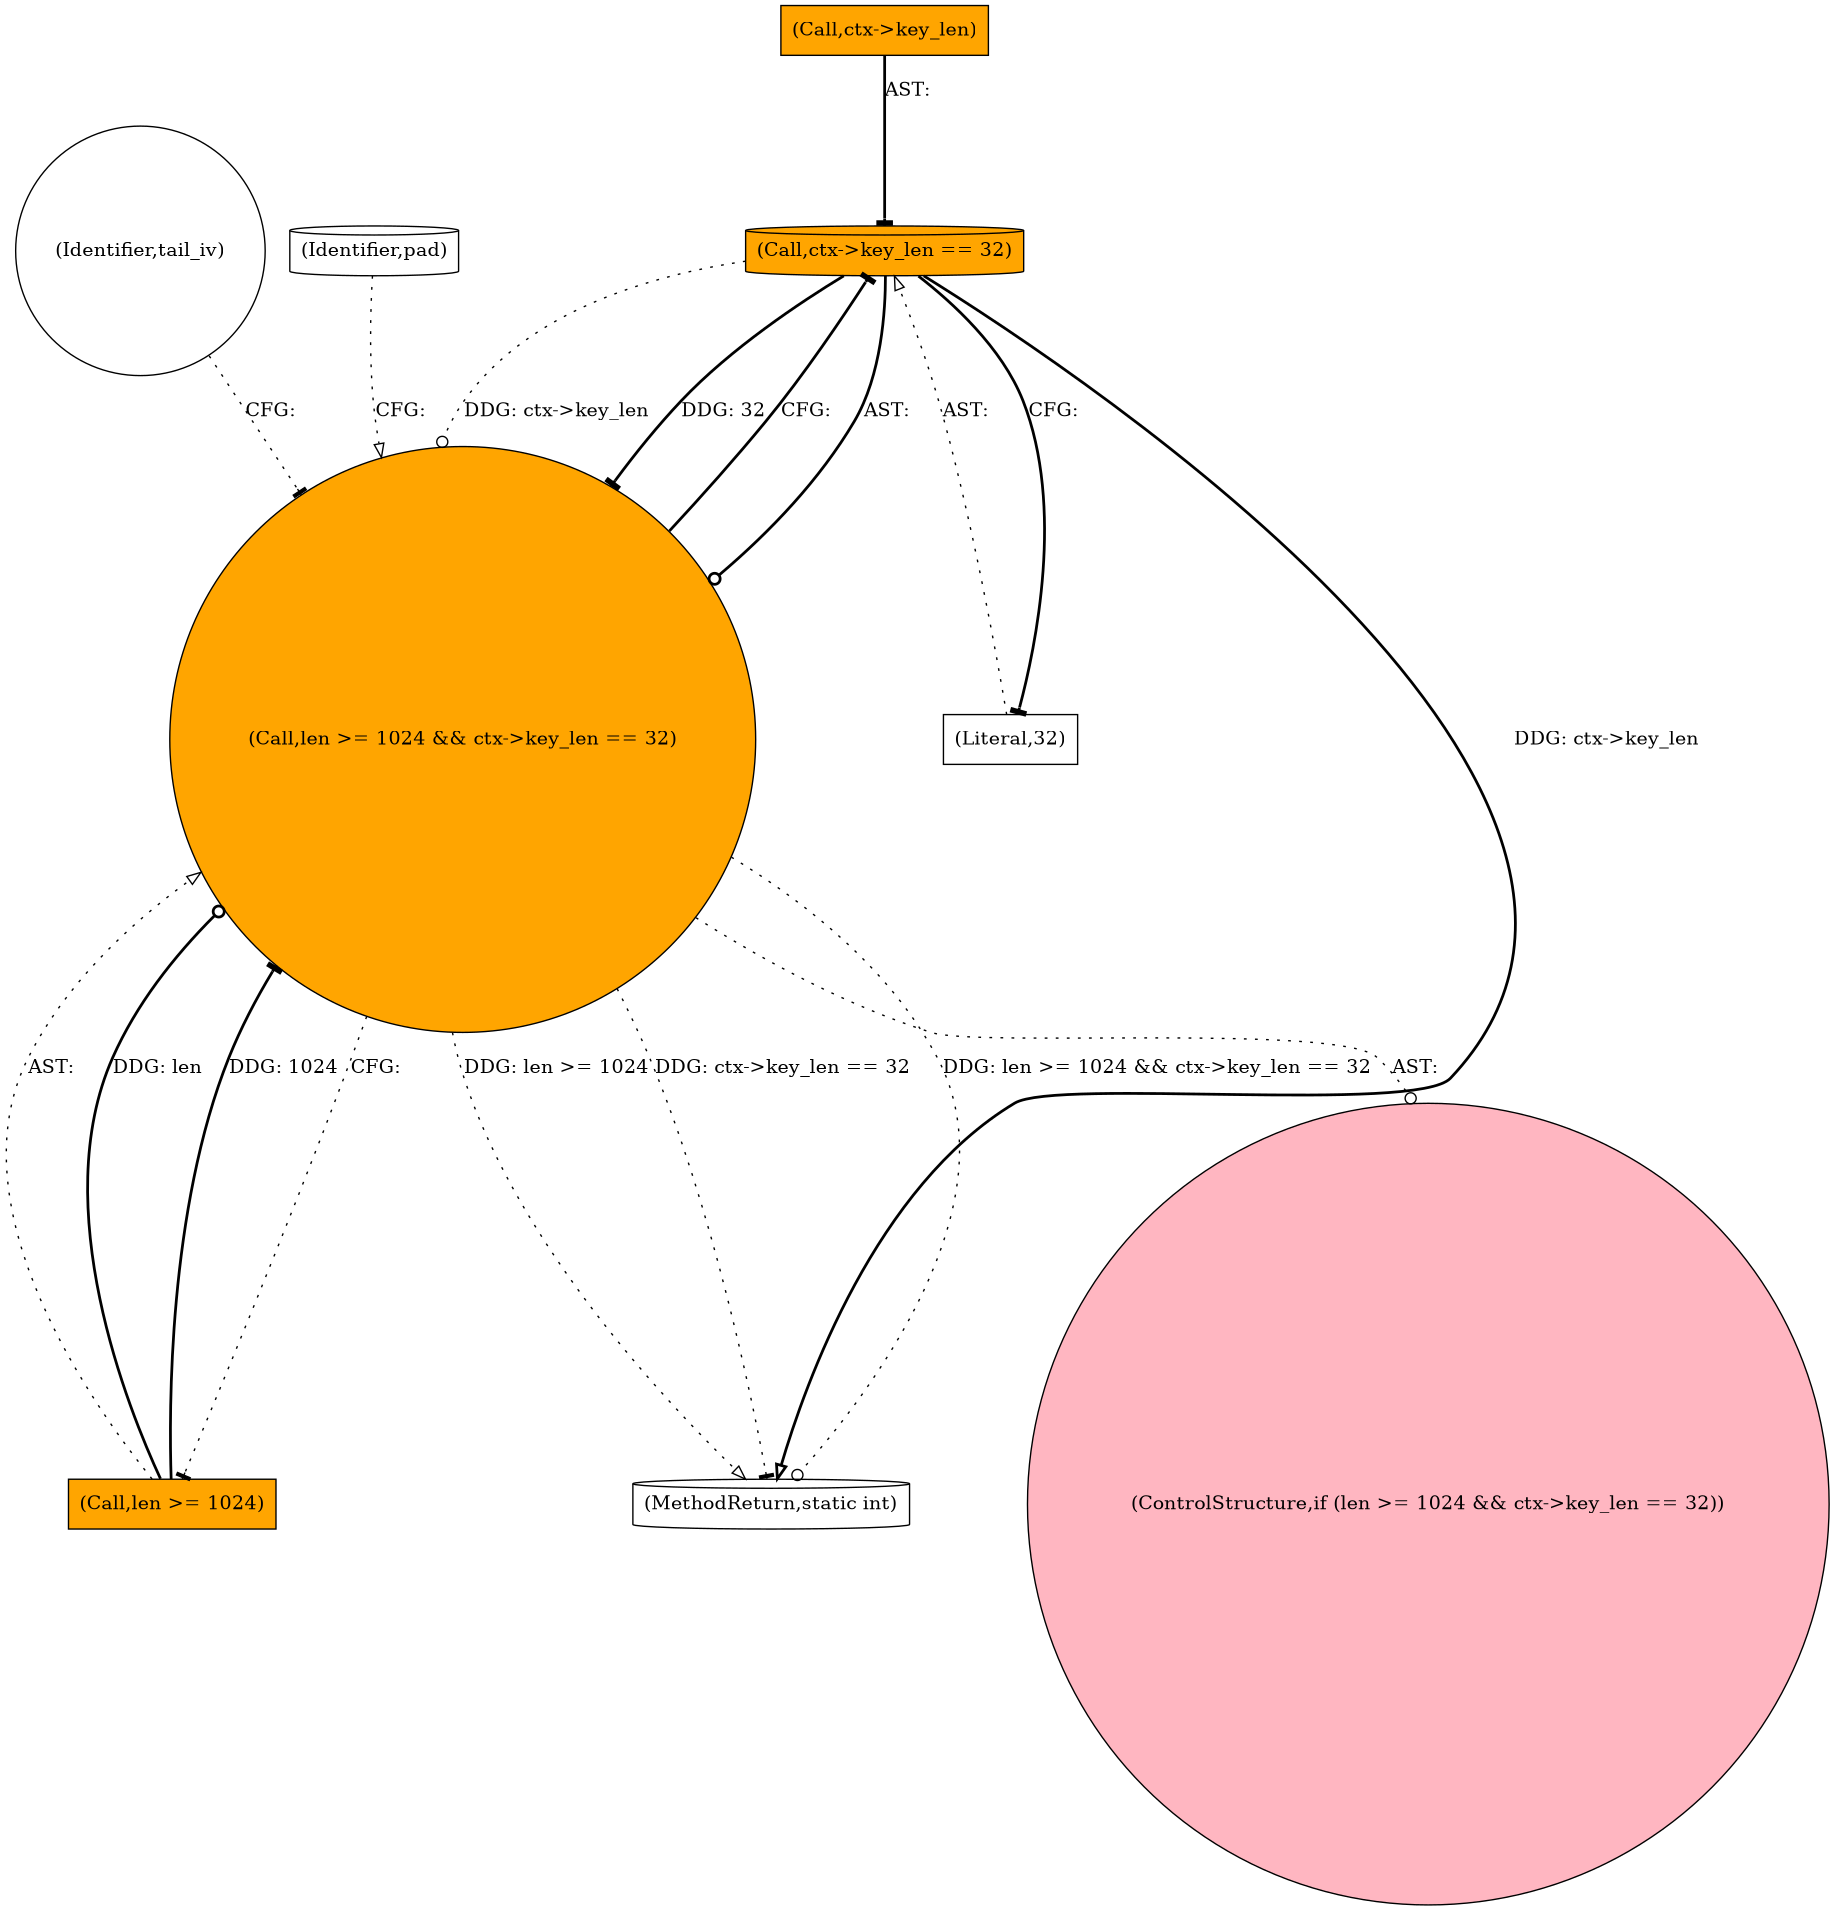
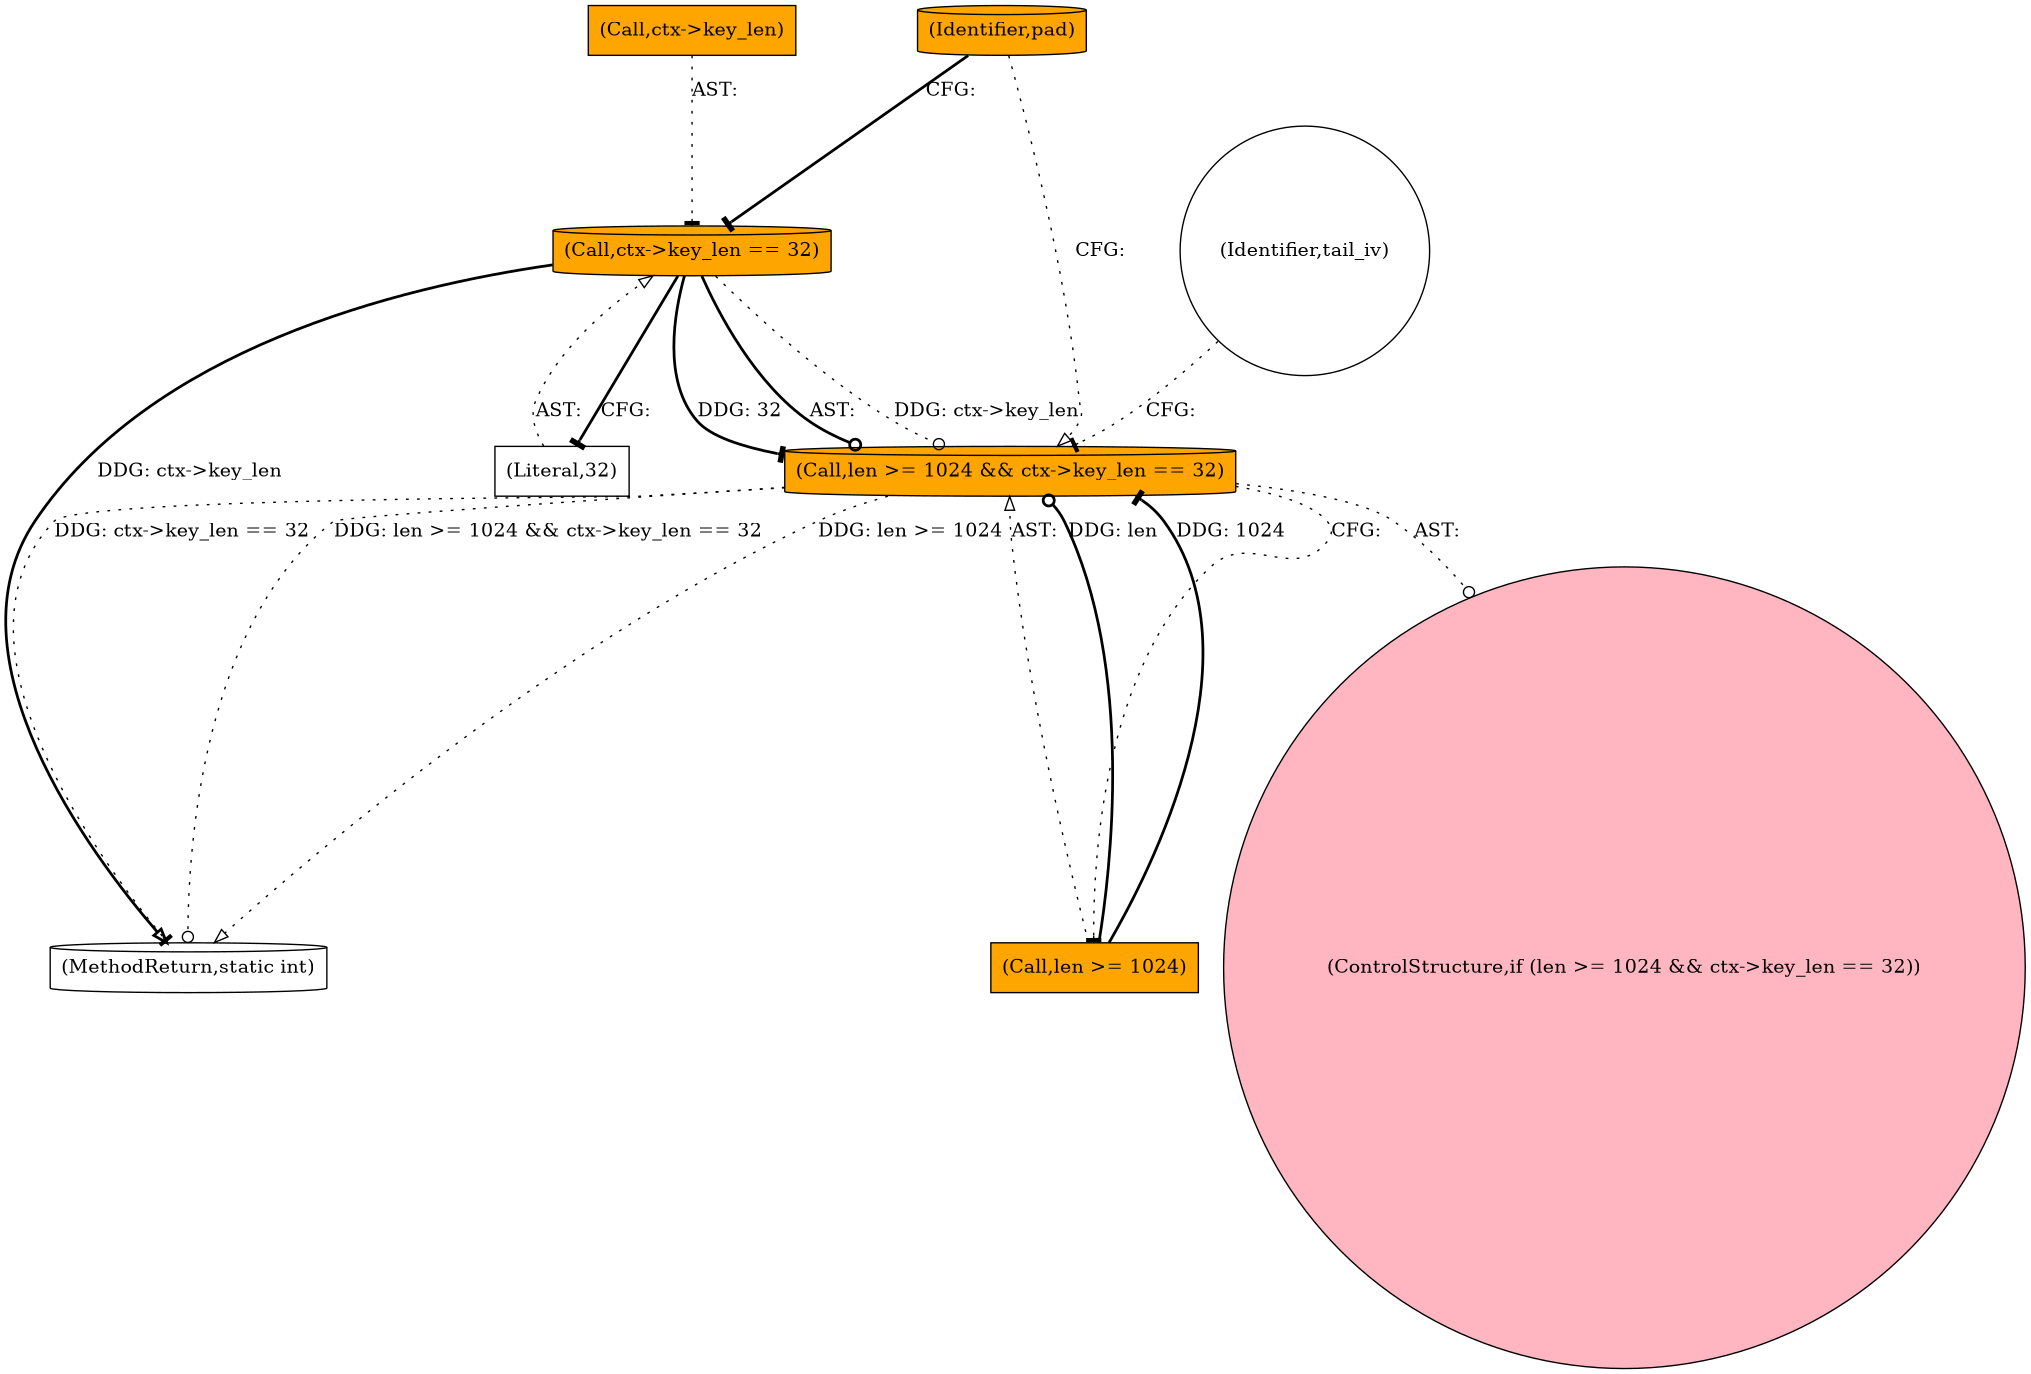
edge "(Call,ctx->key_len)" -> "(Call,ctx->key_len == 32)": style bold -> dotted
node "(Identifier,pad)": fillcolor white -> orange
edge "(Call,len >= 1024 && ctx->key_len == 32)" -> "(Call,ctx->key_len == 32)": now "(Identifier,pad)" -> "(Call,ctx->key_len == 32)"
node "(Call,len >= 1024 && ctx->key_len == 32)": shape circle -> cylinder
